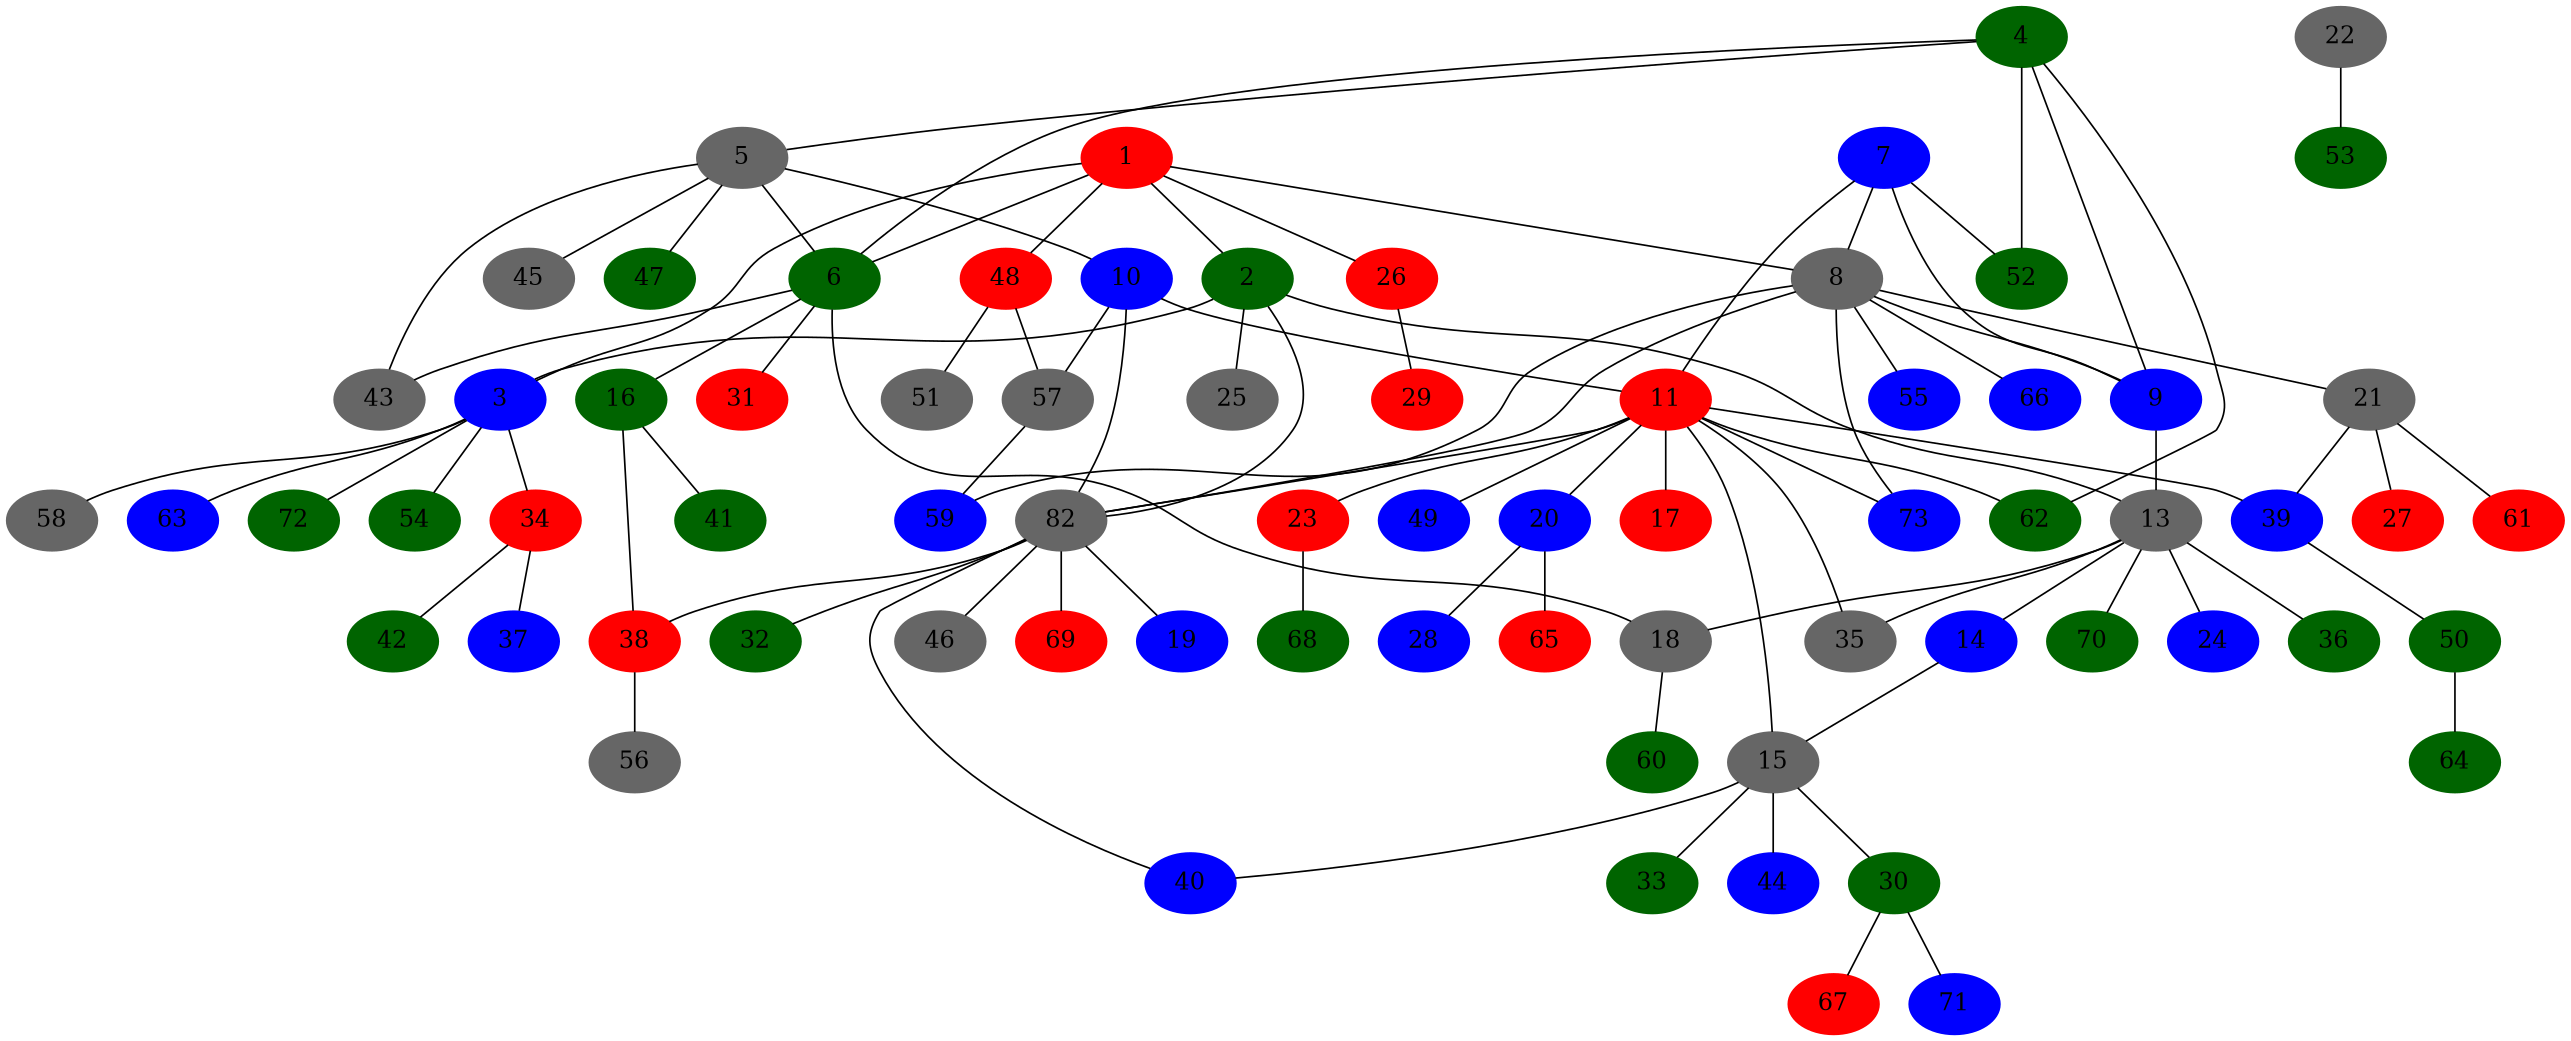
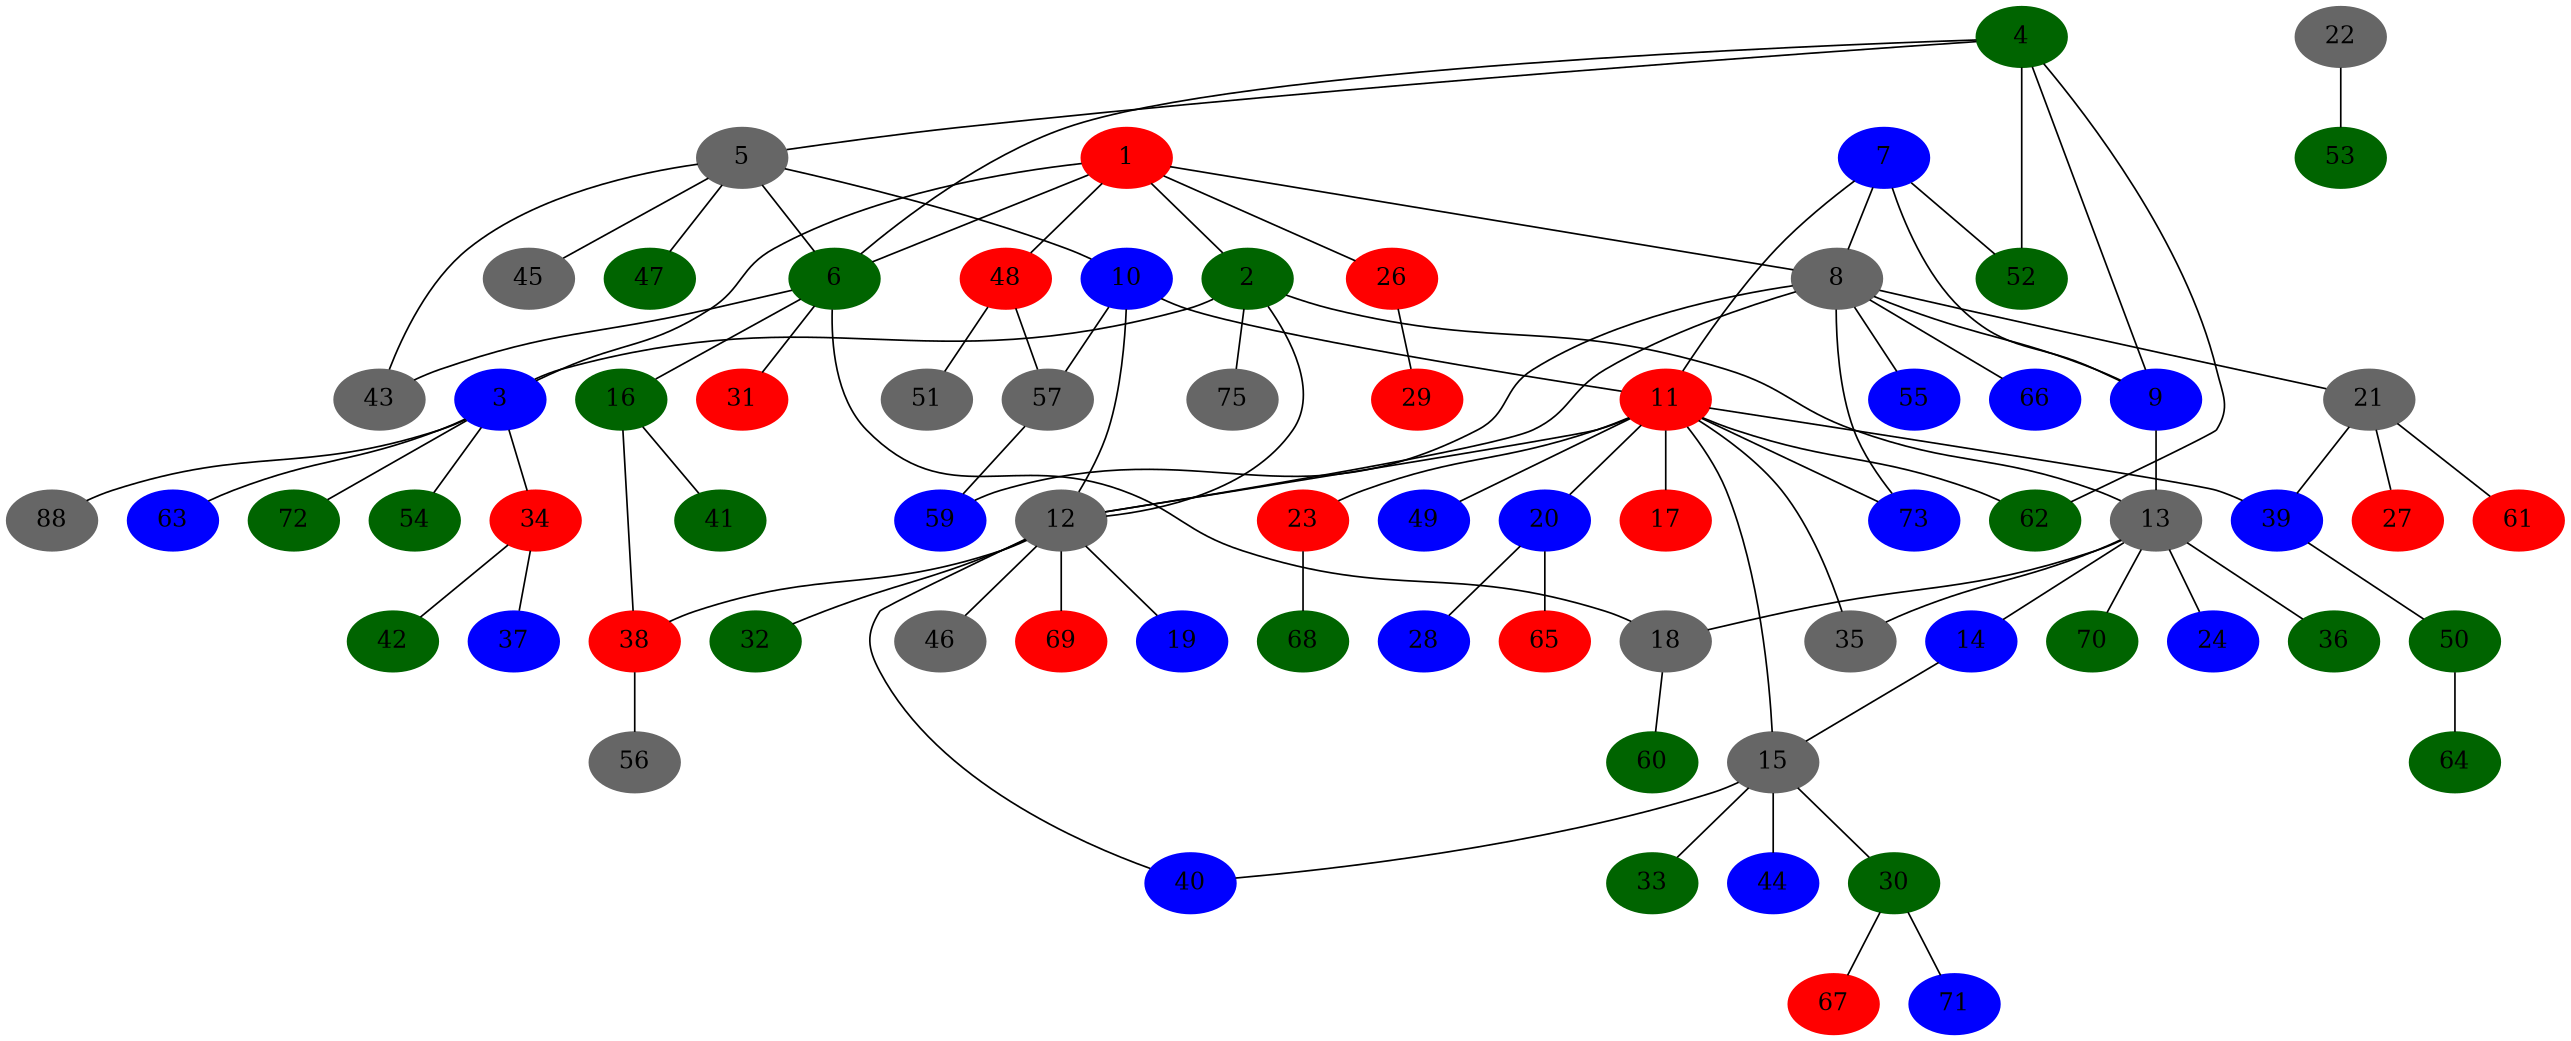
node "25": label "25" -> "75"
node "58": label "58" -> "88"
node "82": label "82" -> "12"
